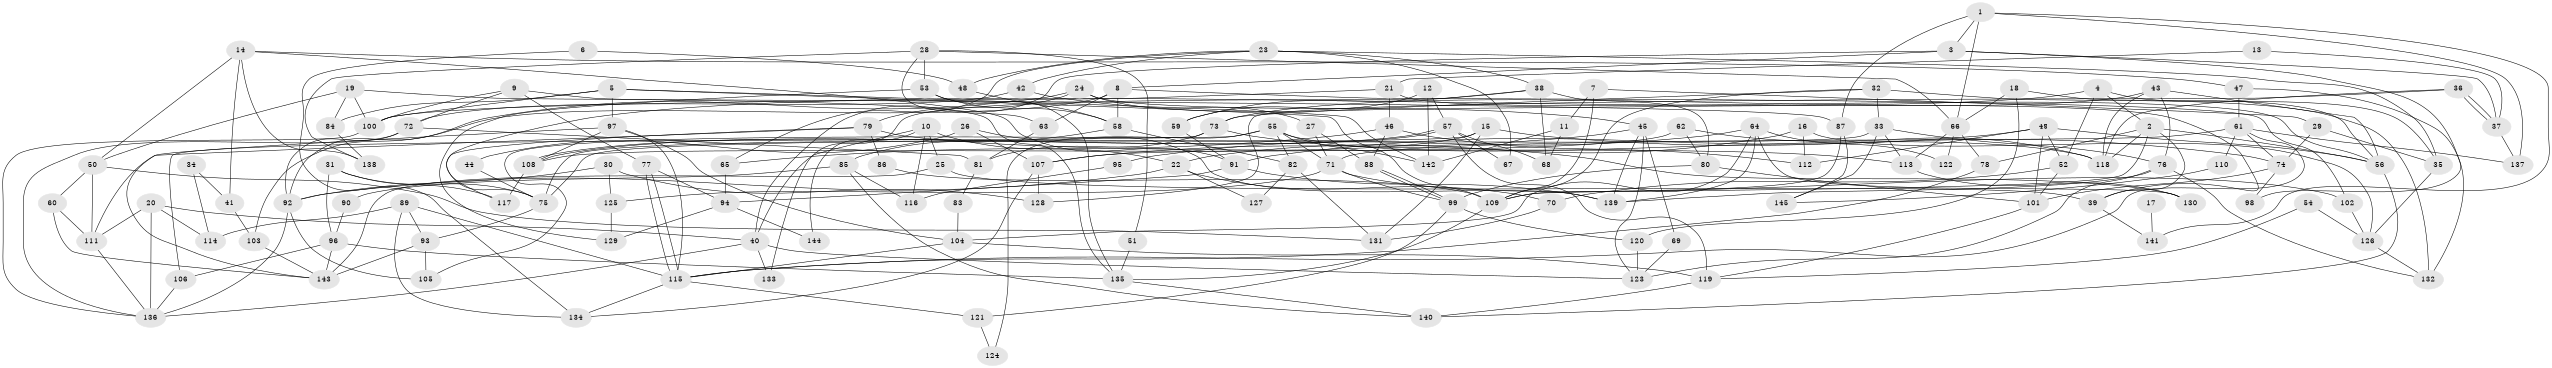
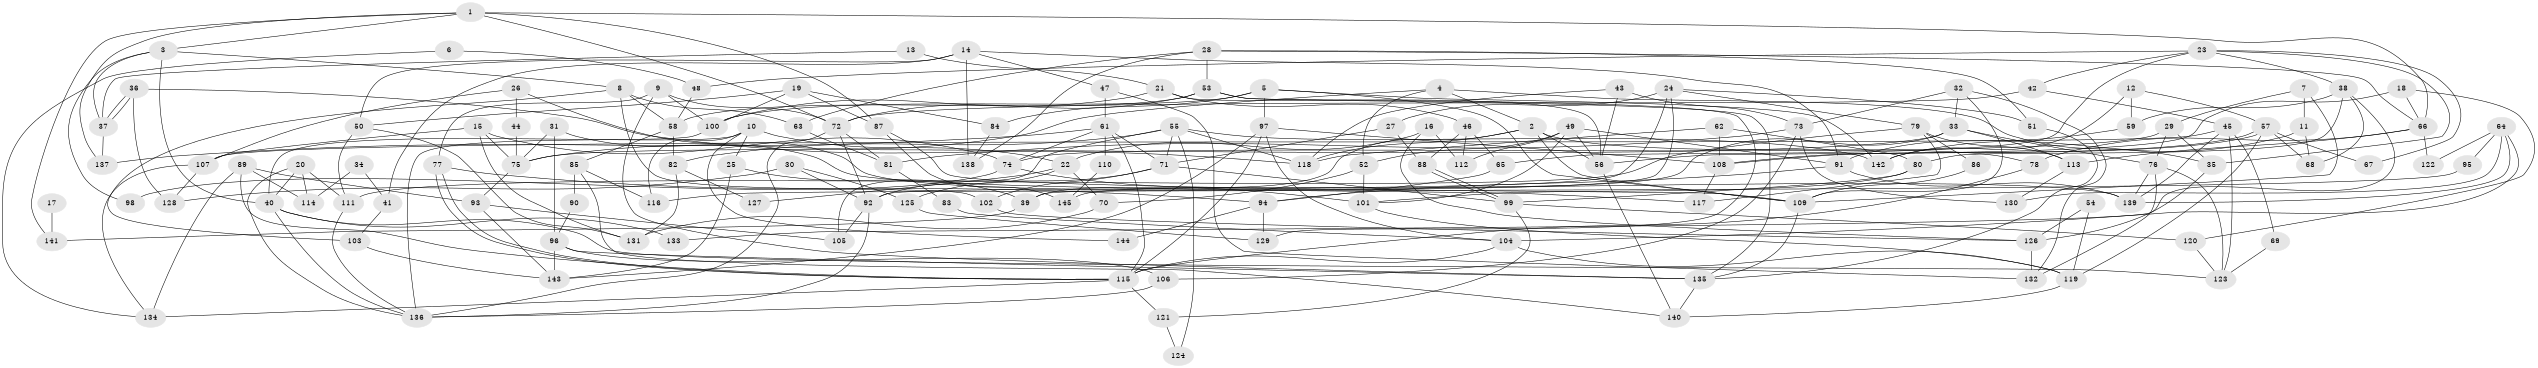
edge "1" -- "72": added
edge "24" -- "51": added
edge "53" -- "72": added
edge "43" -- "76": now "29" -- "76"
node "60": removed
